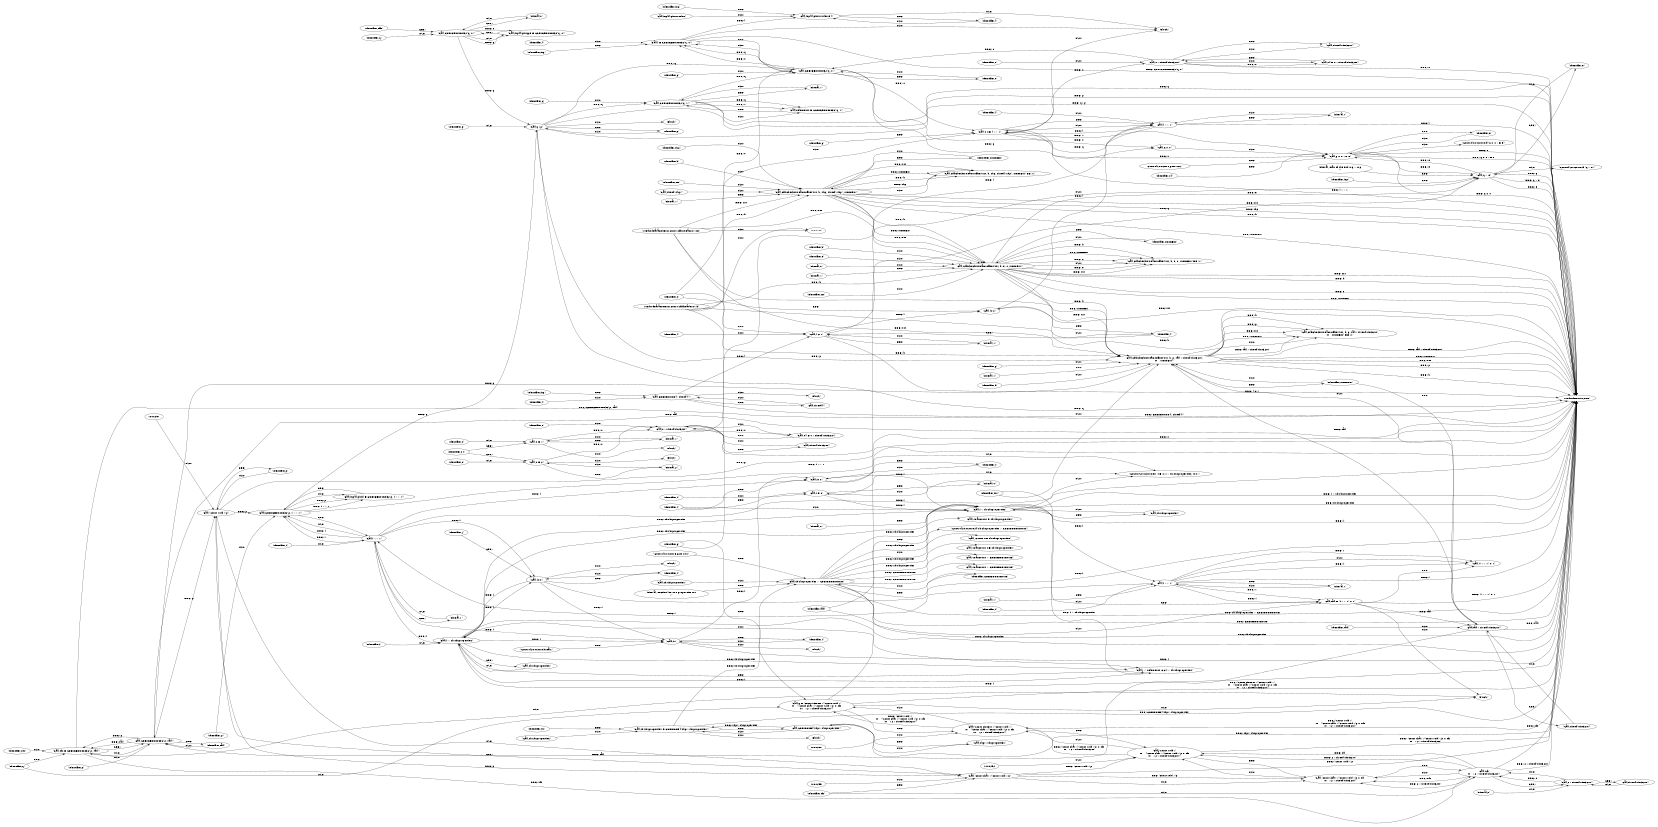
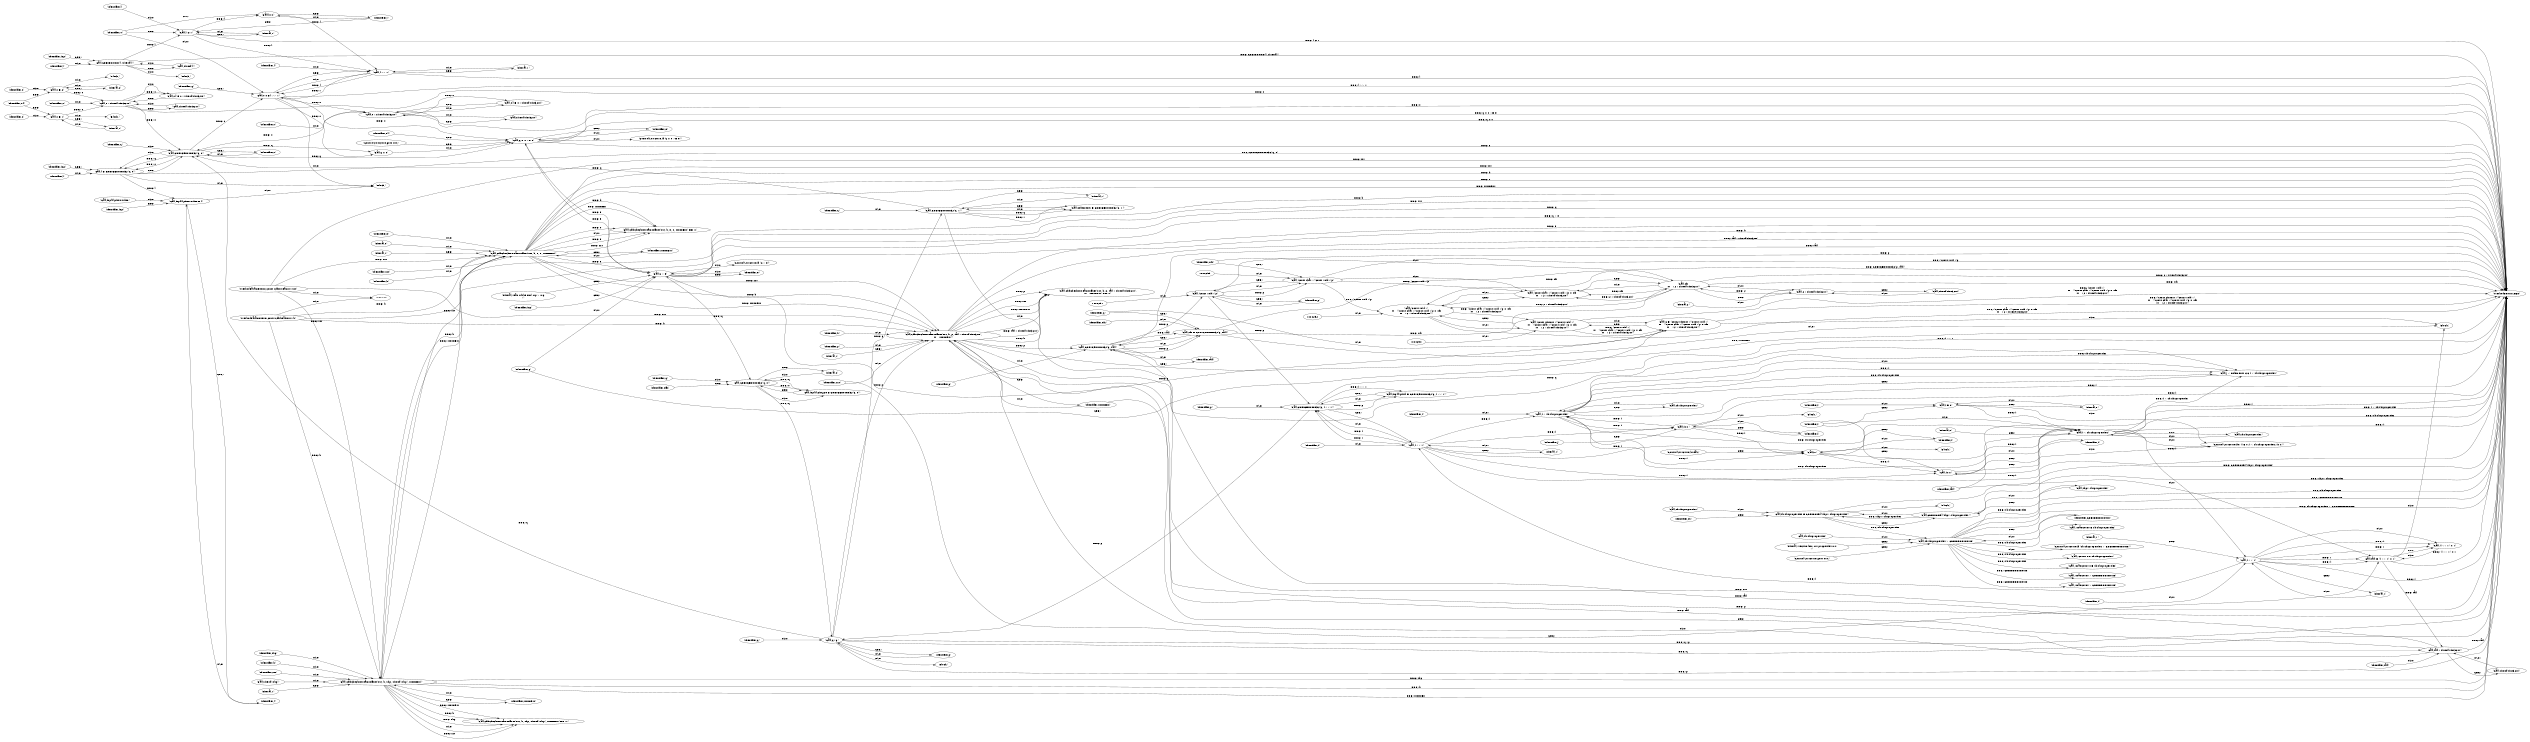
edge "(Call,CDF_GETUINT32(q, 1))" -> "(MethodReturn,RET)": now "(Call,CDF_GETUINT32(q, 1))" -> "(Call,j < nelements && i < sh.sh_properties)"
edge "(Call,q > e)" -> "(Call,CDF_GETUINT32(q, 0))": added, label "DDG: q"
edge "(Call,(i << 1) + 1)" -> "(Call,tail = (i << 1) + 1)": added, label "AST:"
